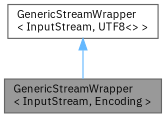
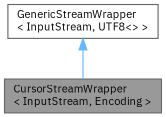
node "GenericStreamWrapper < InputStream, Encoding >": label "GenericStreamWrapper < InputStream, Encoding >" -> "CursorStreamWrapper < InputStream, Encoding >"
